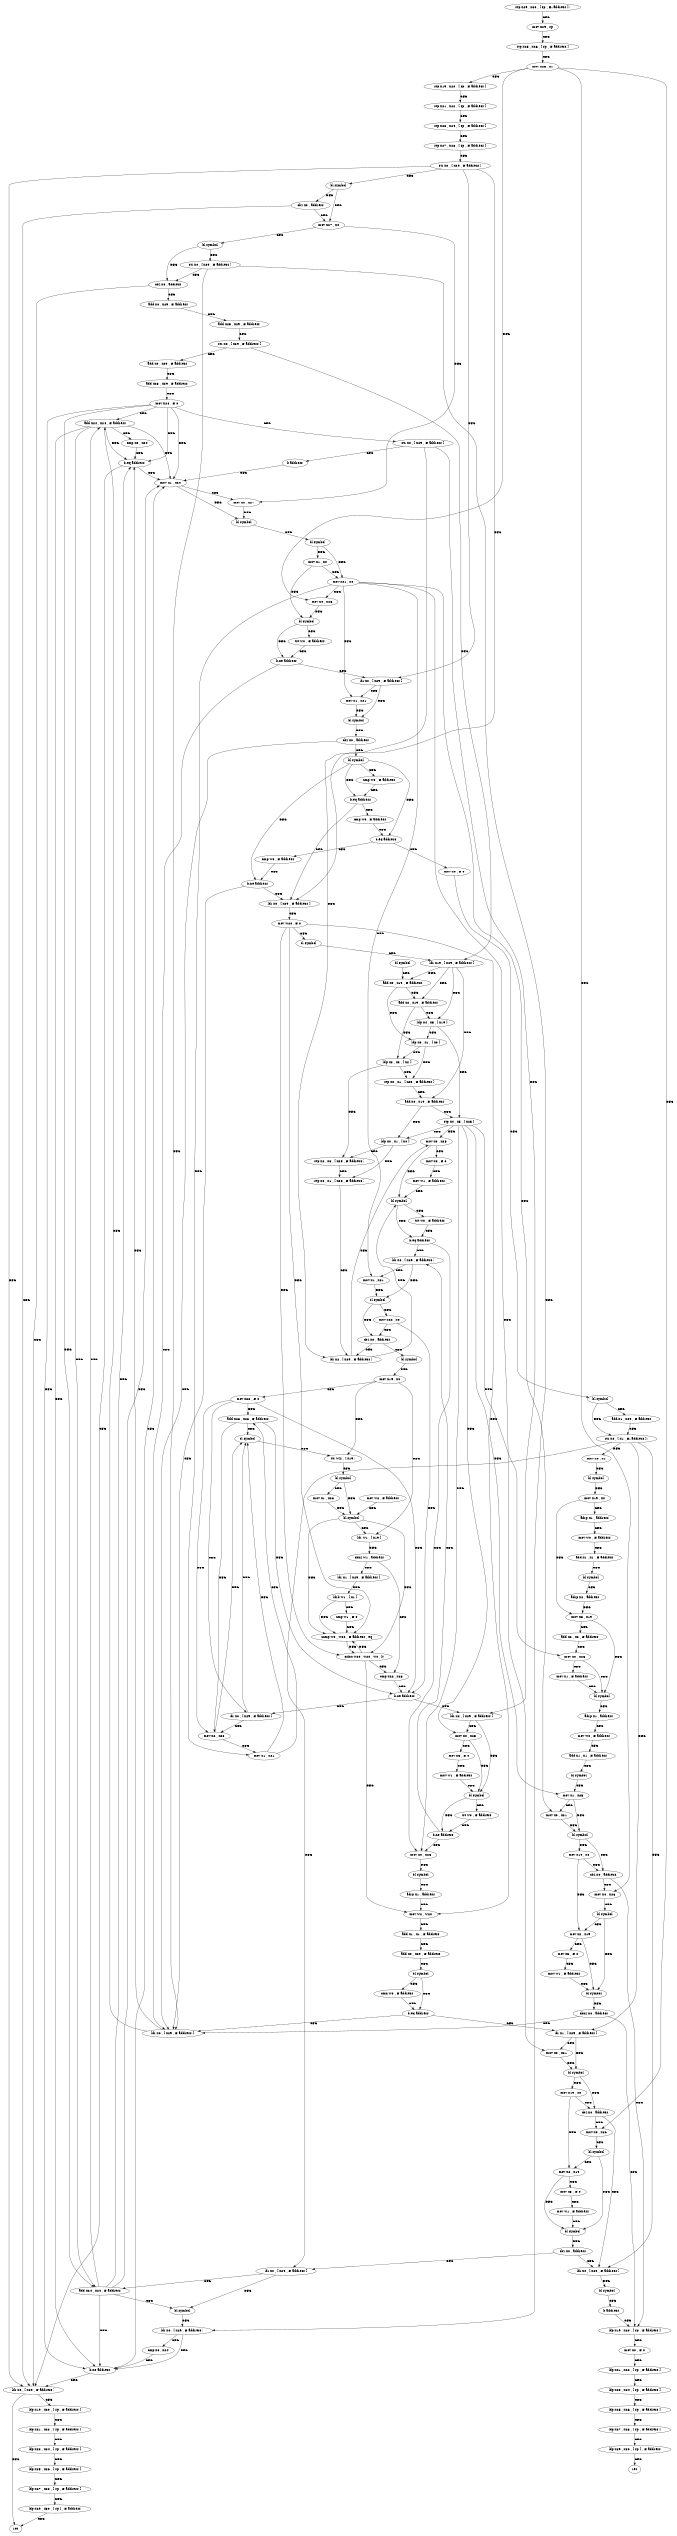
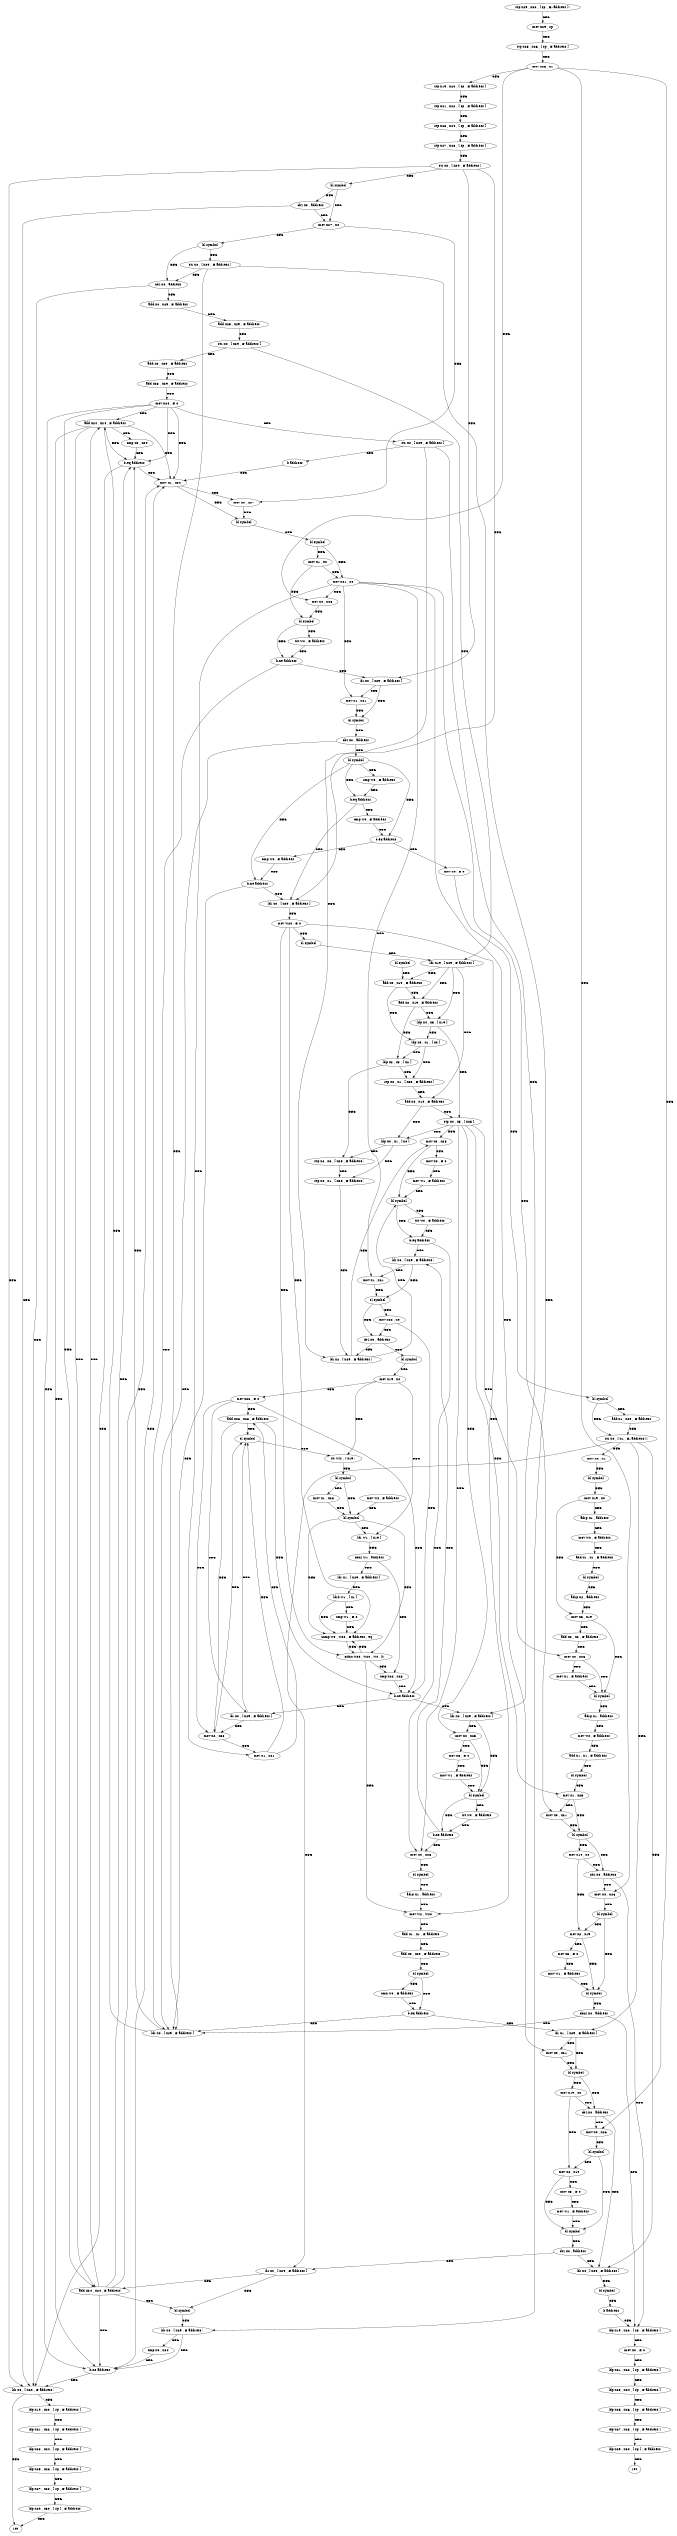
edge "adrp x2 , address" -> "mov x3 , x19": label "DFG" -> "CFG"
